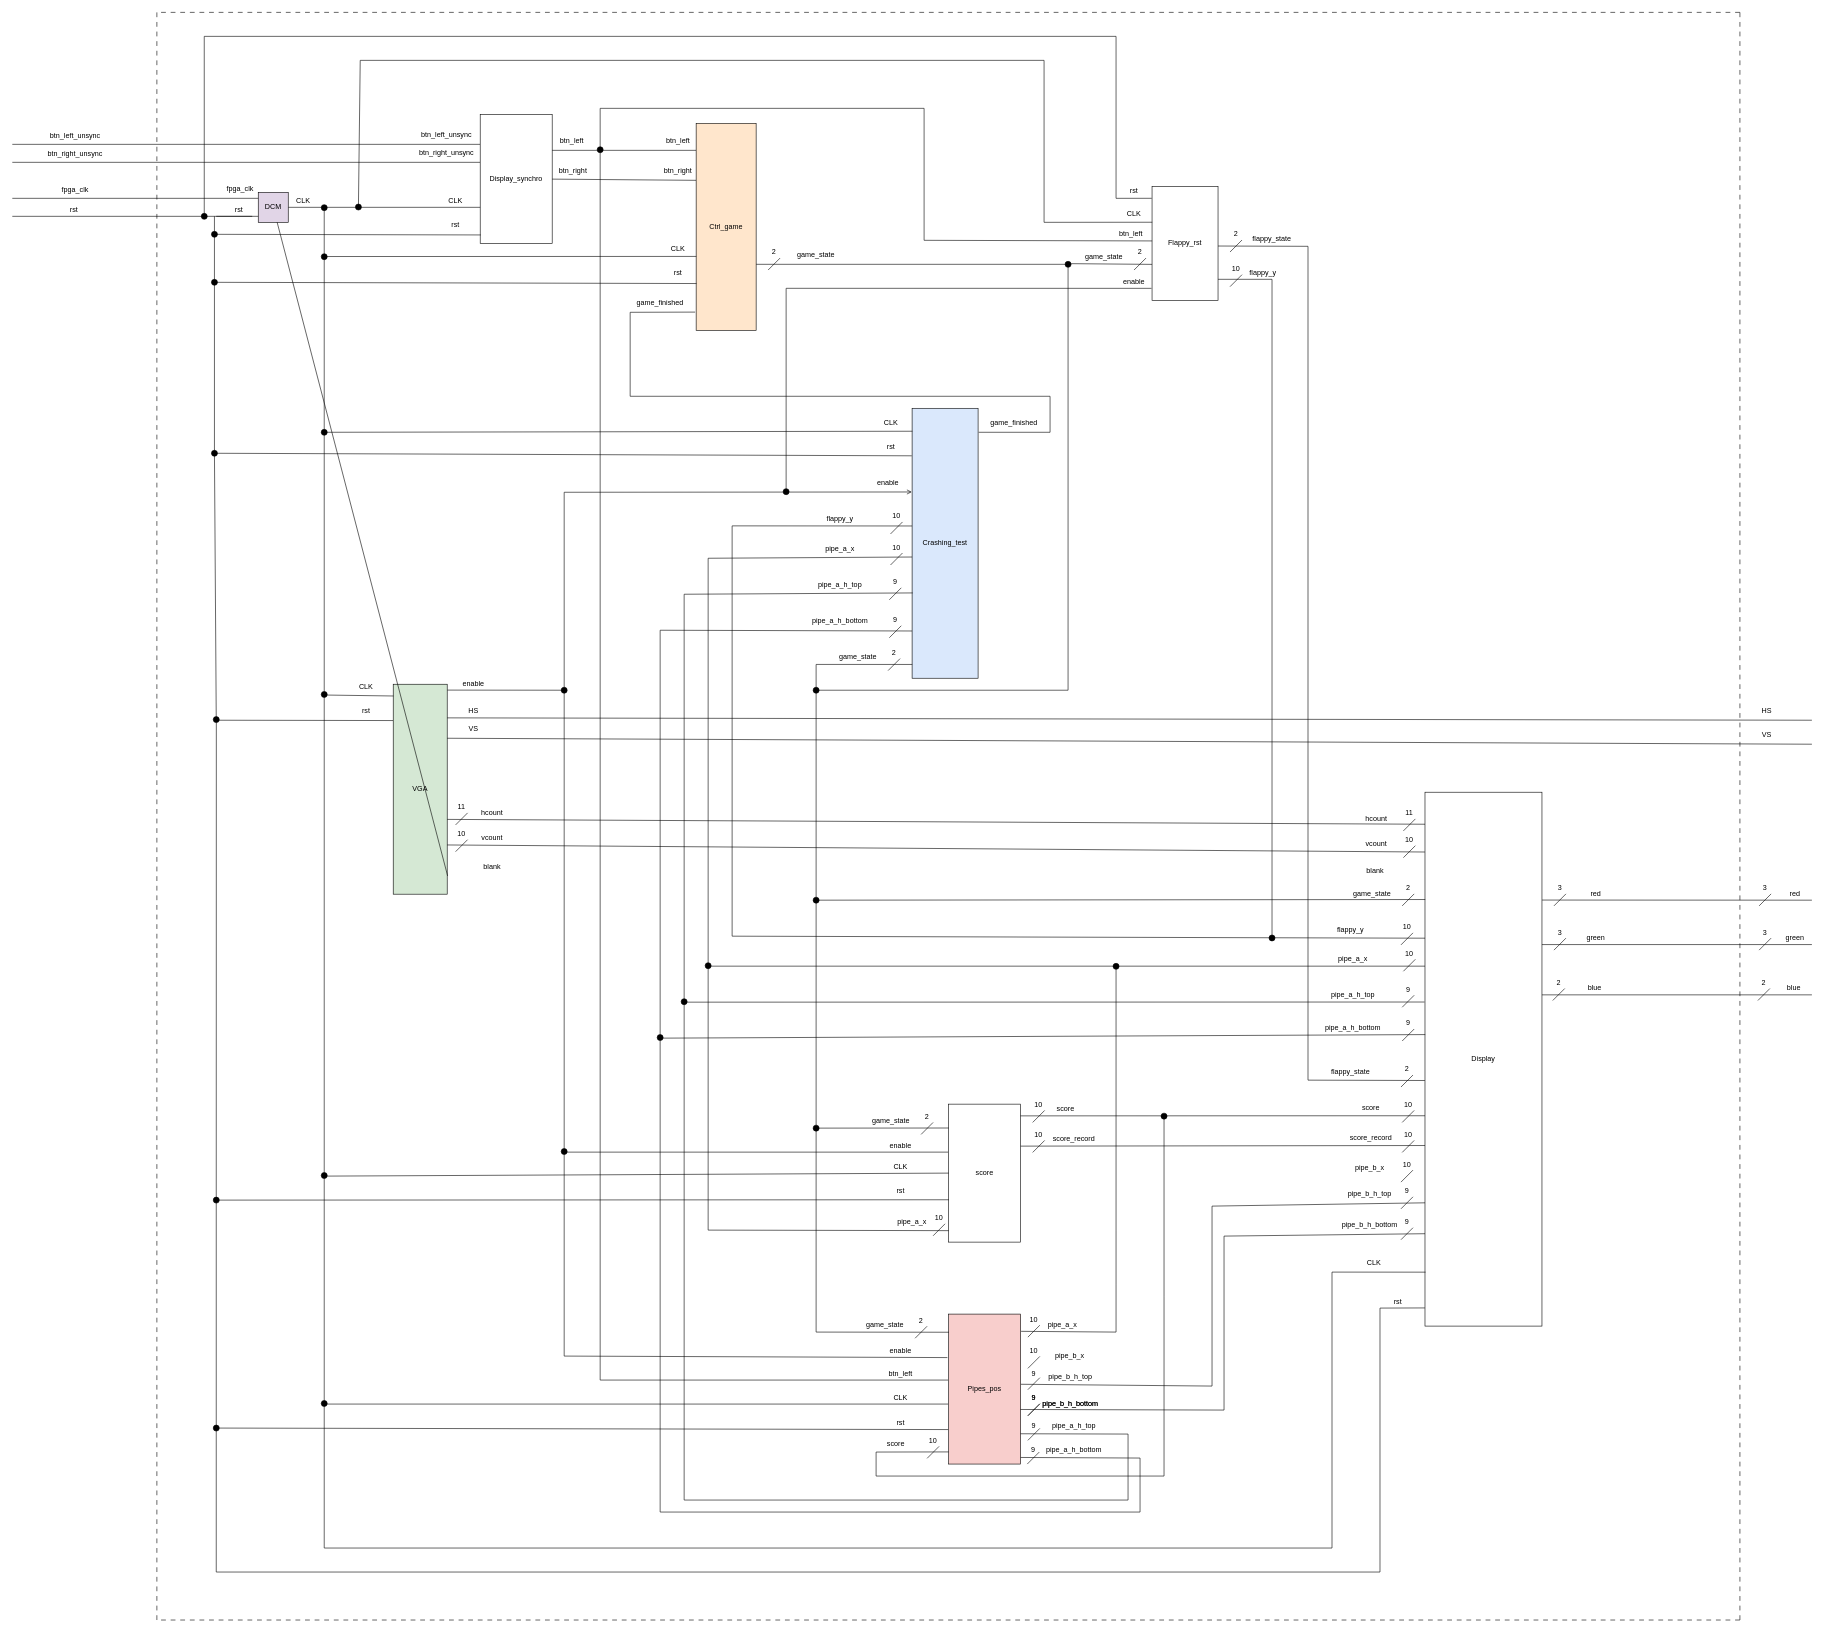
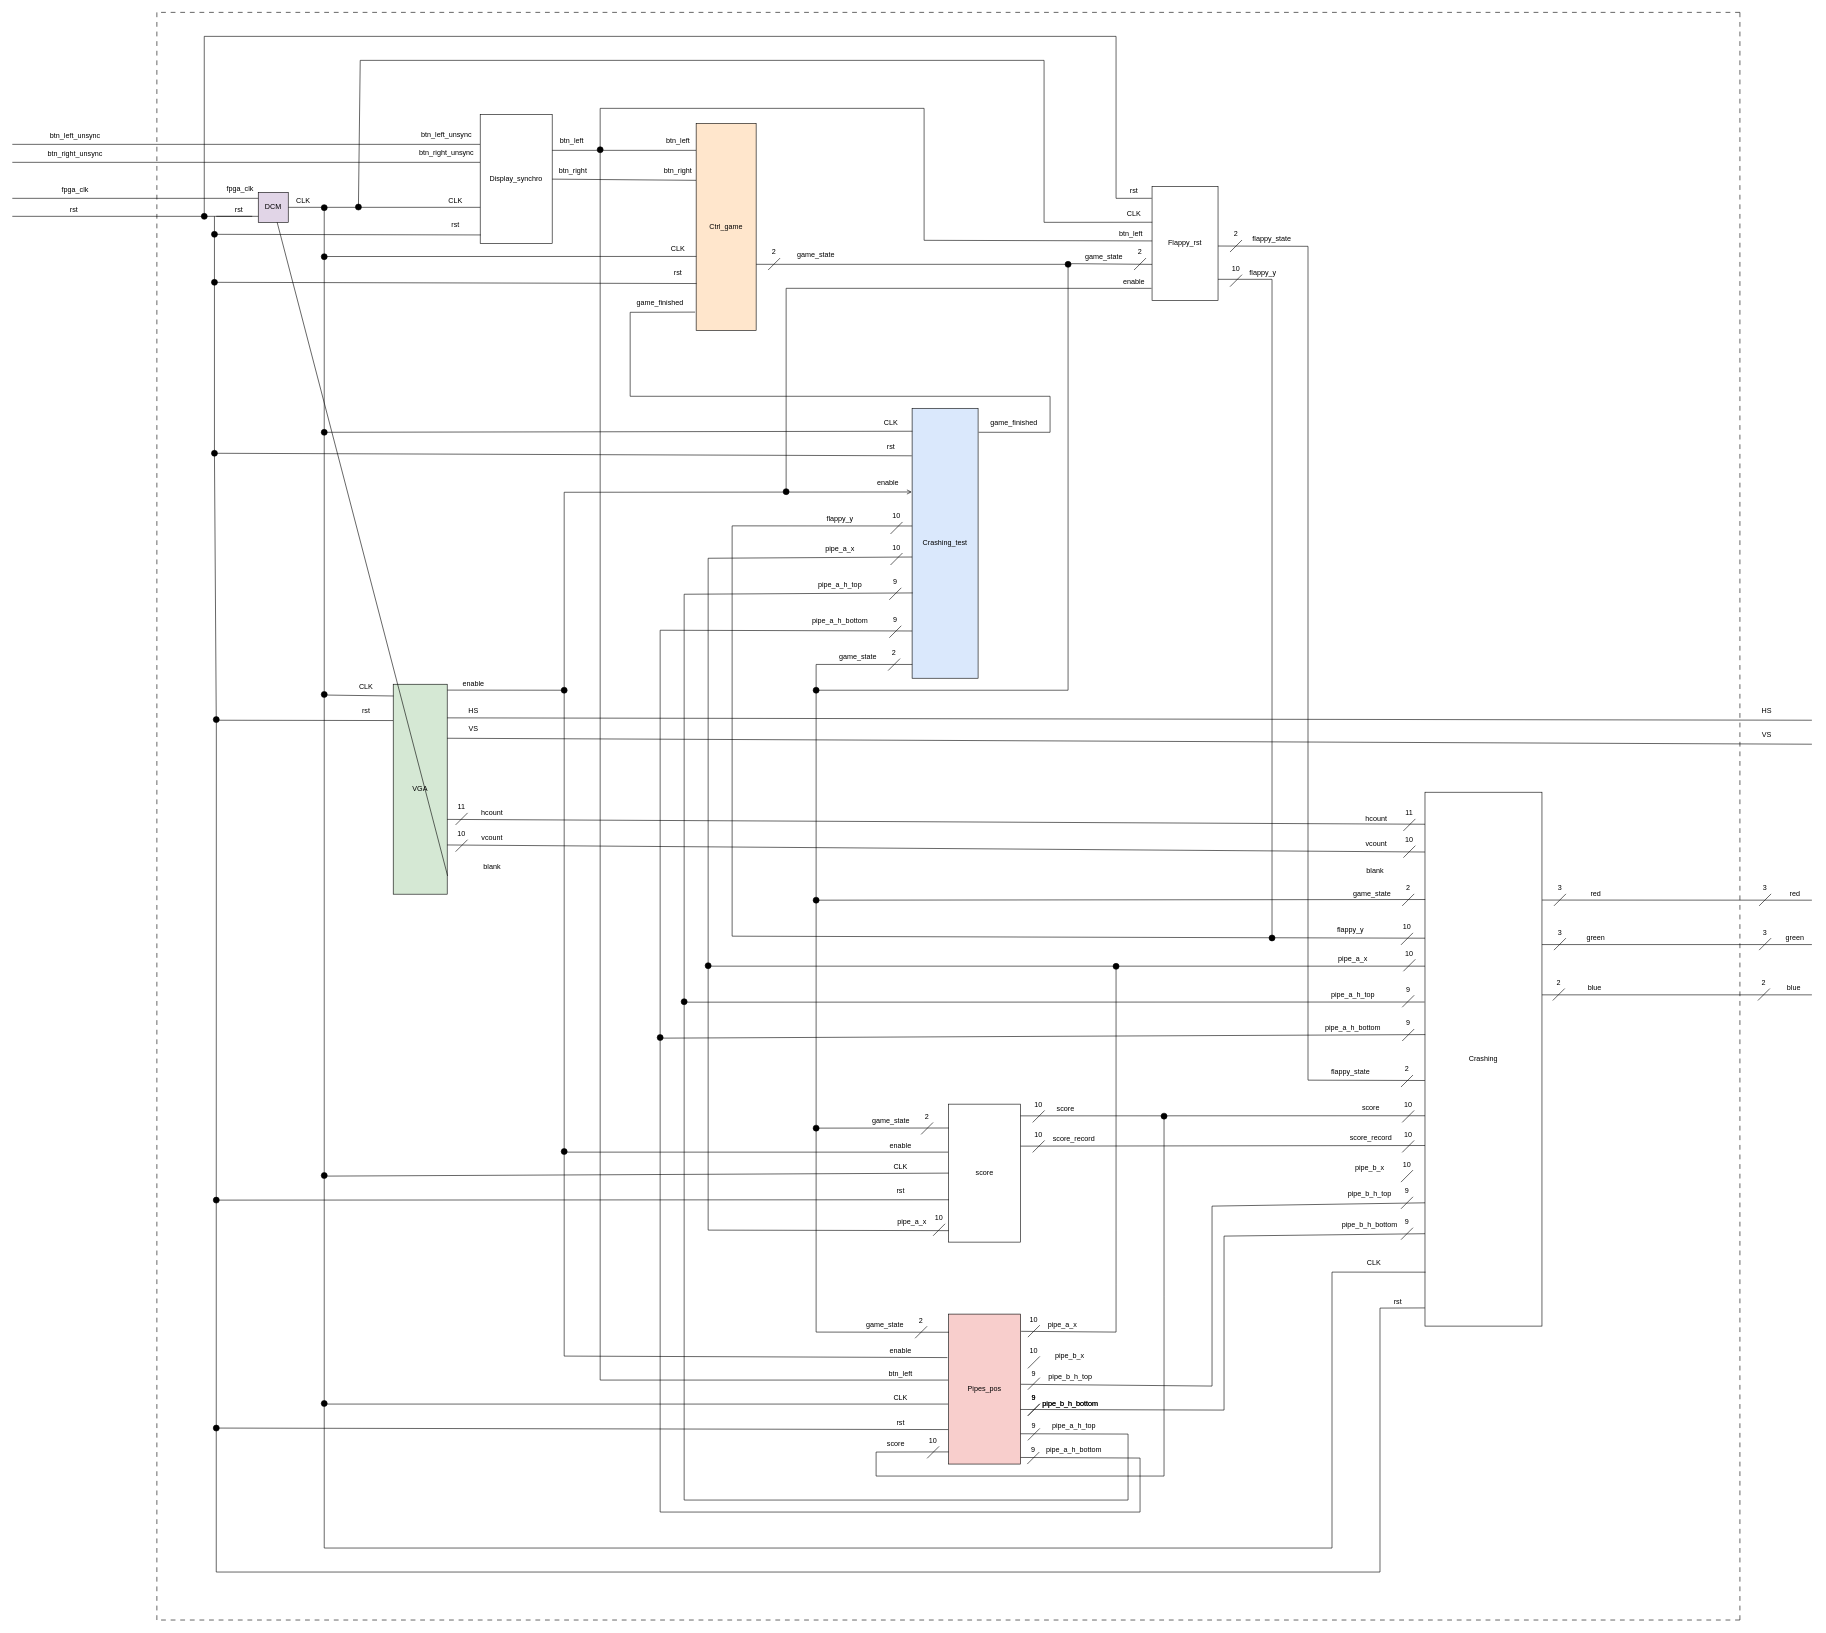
node "Display": label "Display" -> "Crashing"
